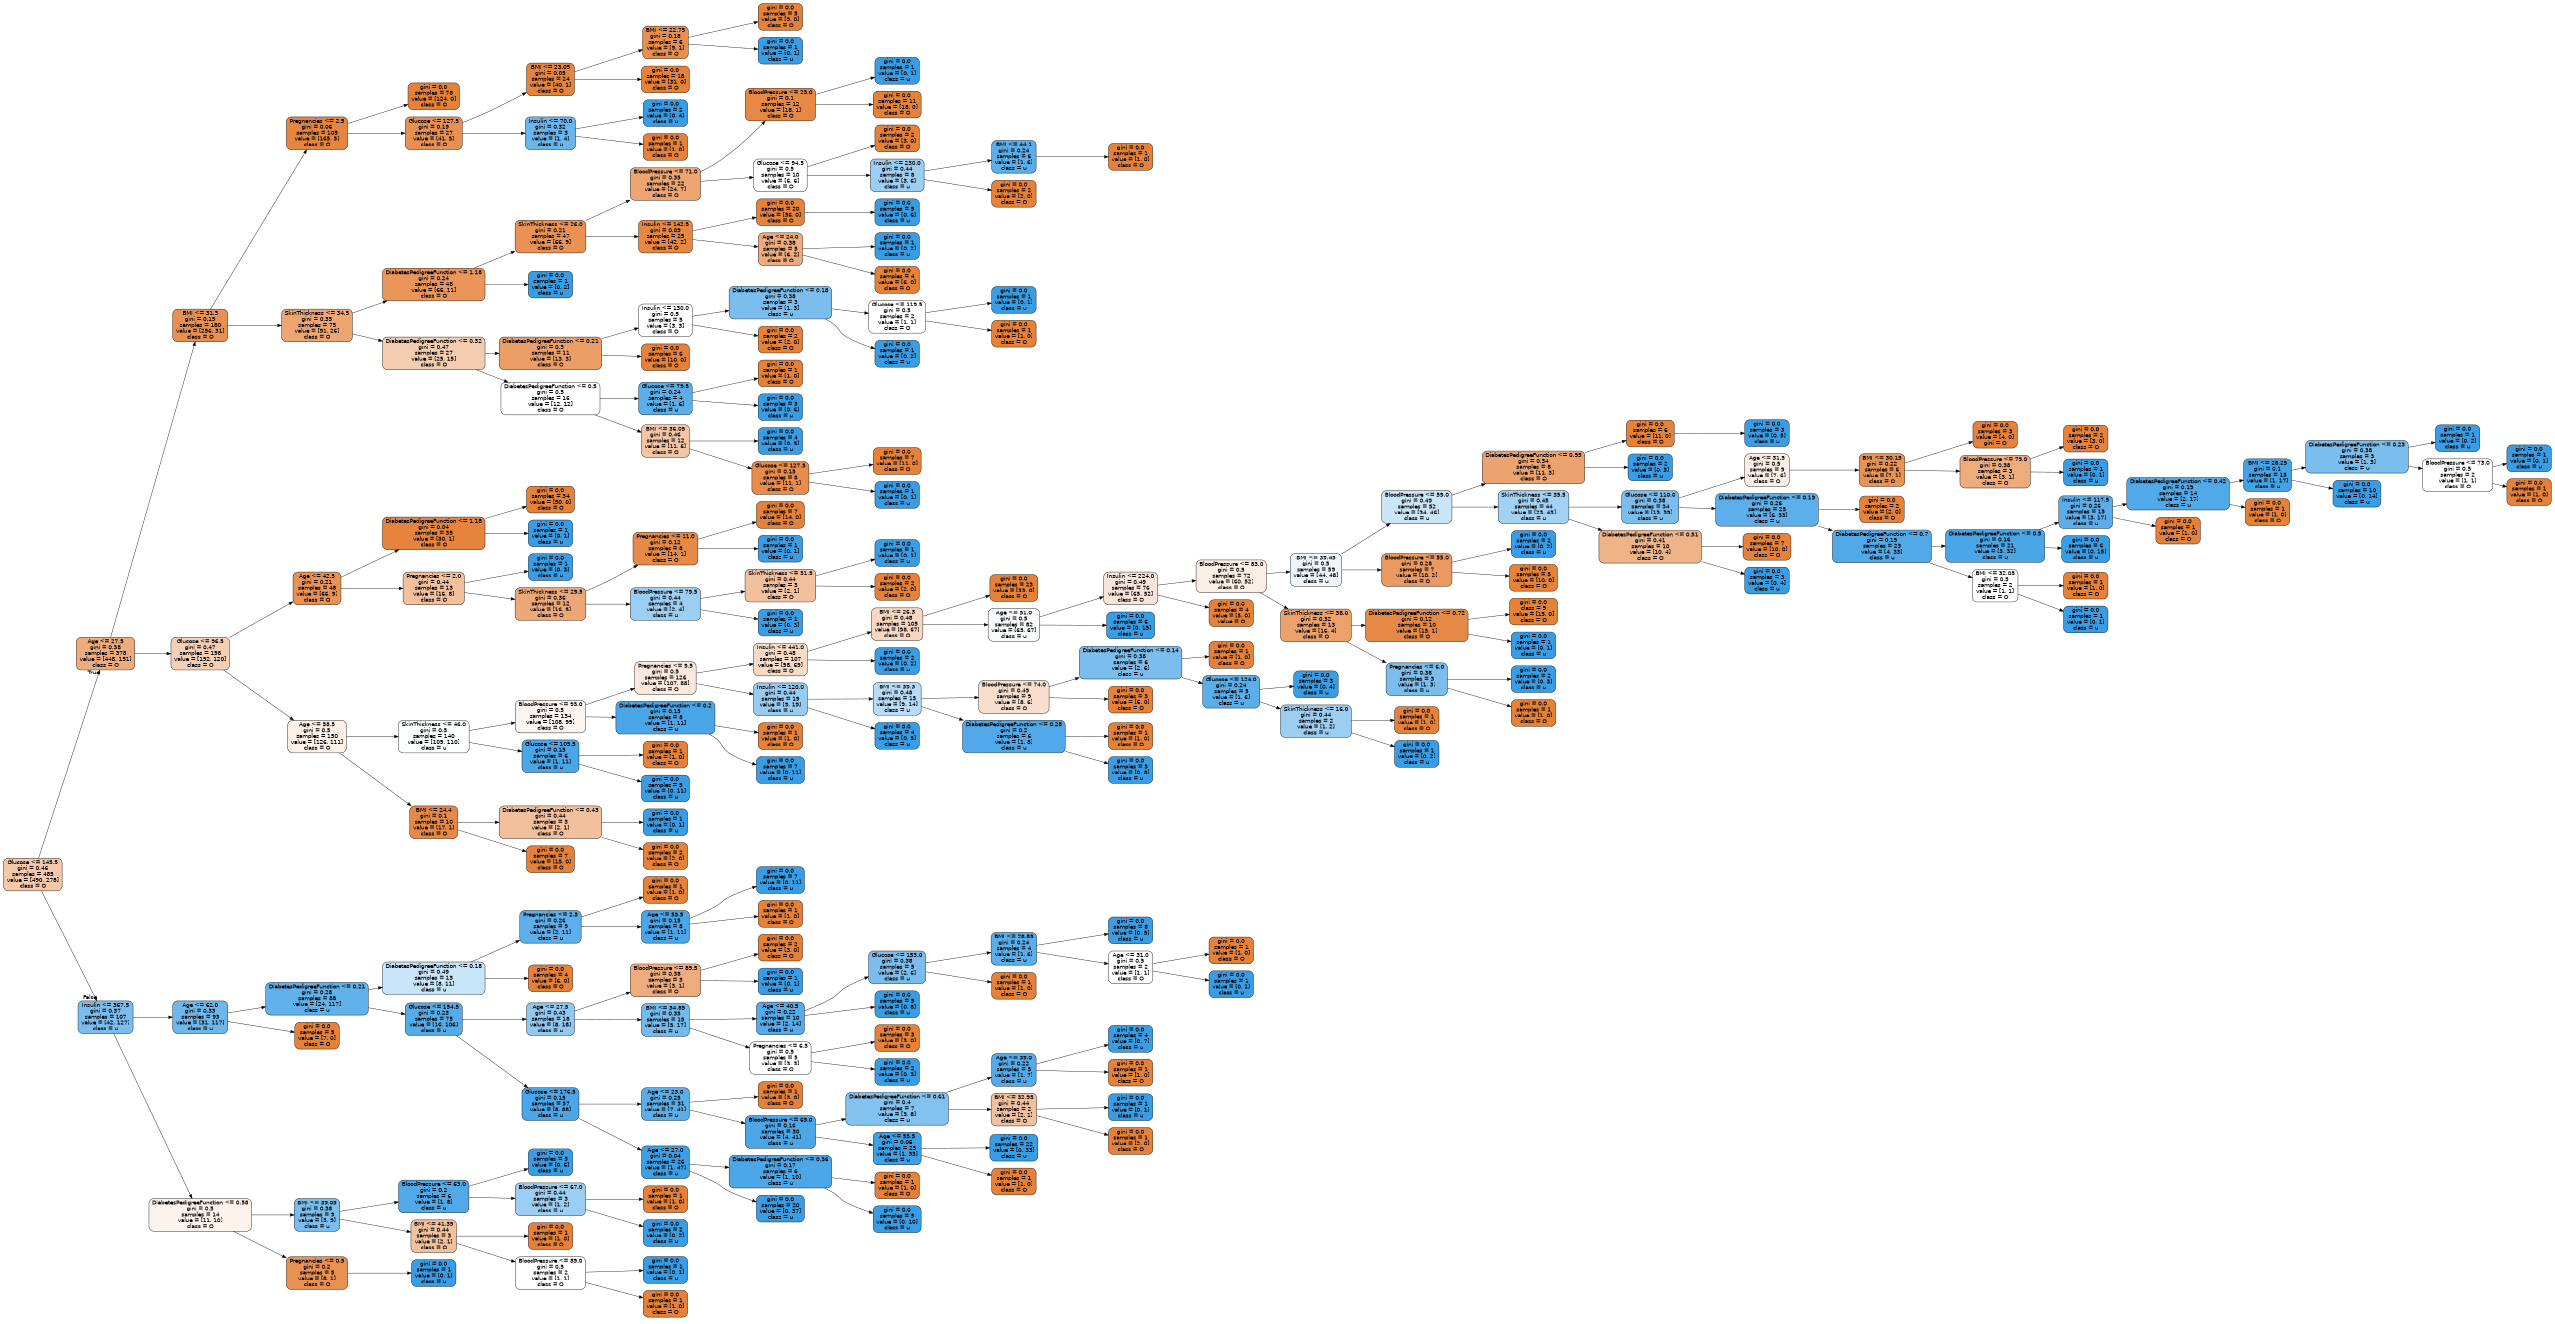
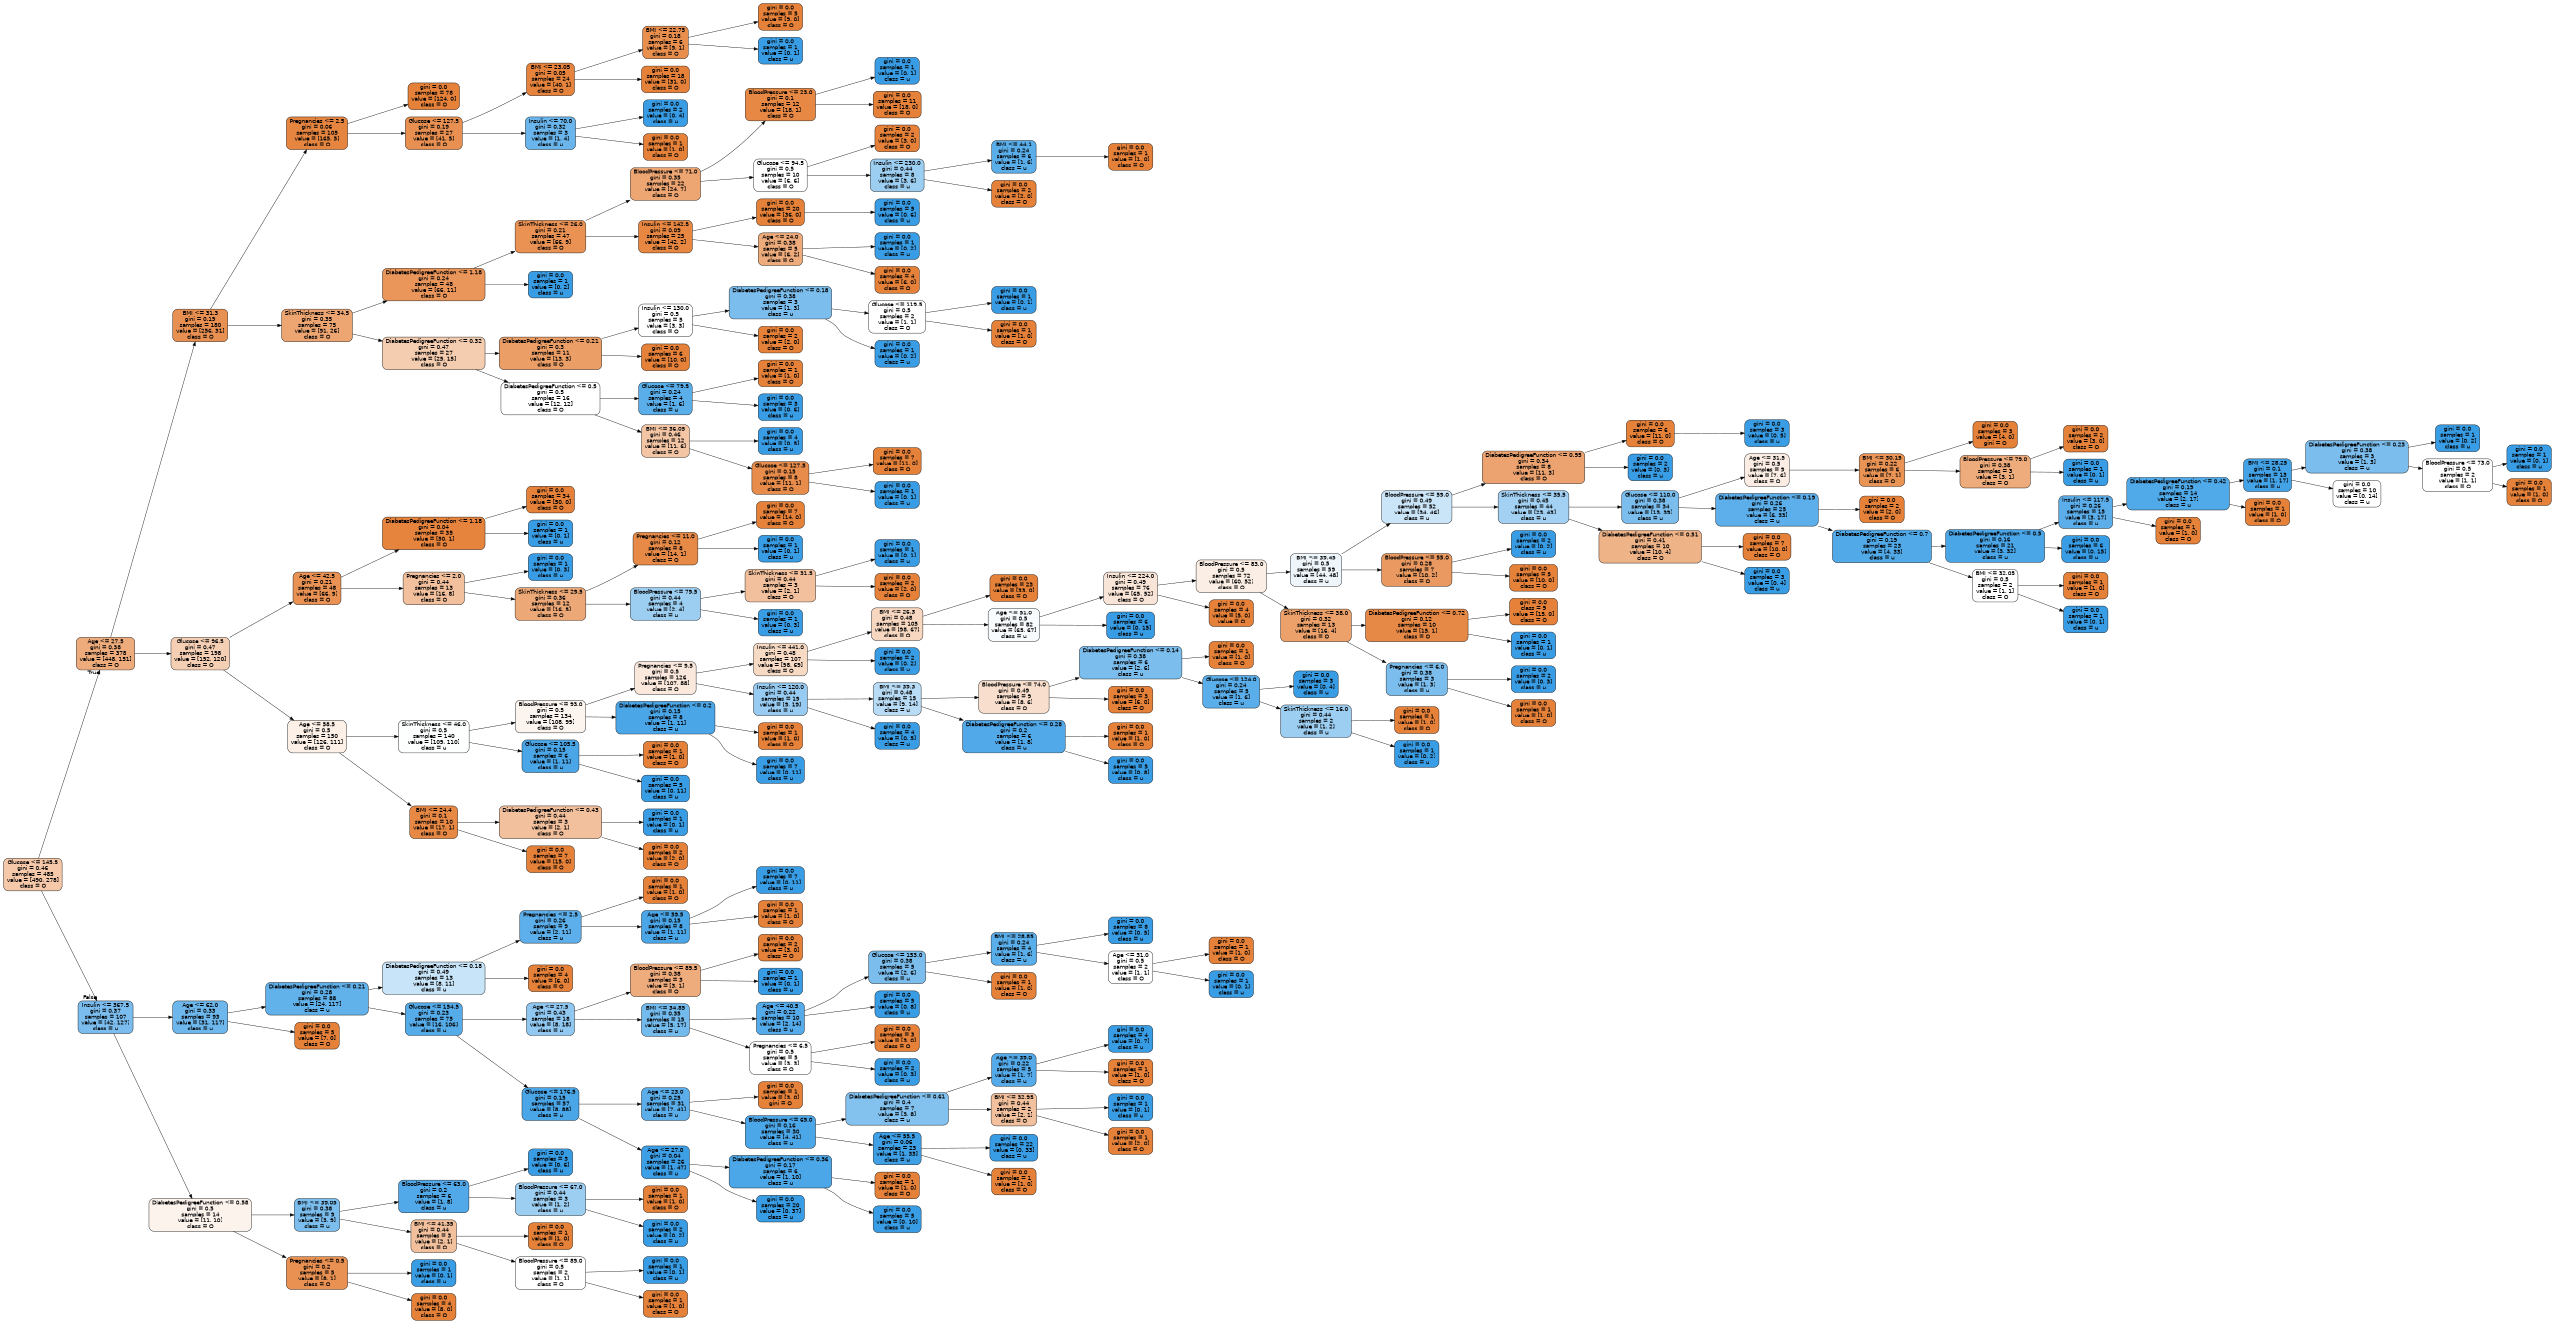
node "gini = 0.0 samples = 10 value = [0, 14] class = u": fillcolor #399de5ff -> #e5813900
node "gini = 0.0 samples = 1 value = [3, 0] class = O": label "gini = 0.0 samples = 1 value = [3, 0] class = O" -> "gini = 0.0 samples = 1 value = [3, 0] gini = O"
node "gini = 0.0 samples = 4 value = [8, 0] class = O": added
